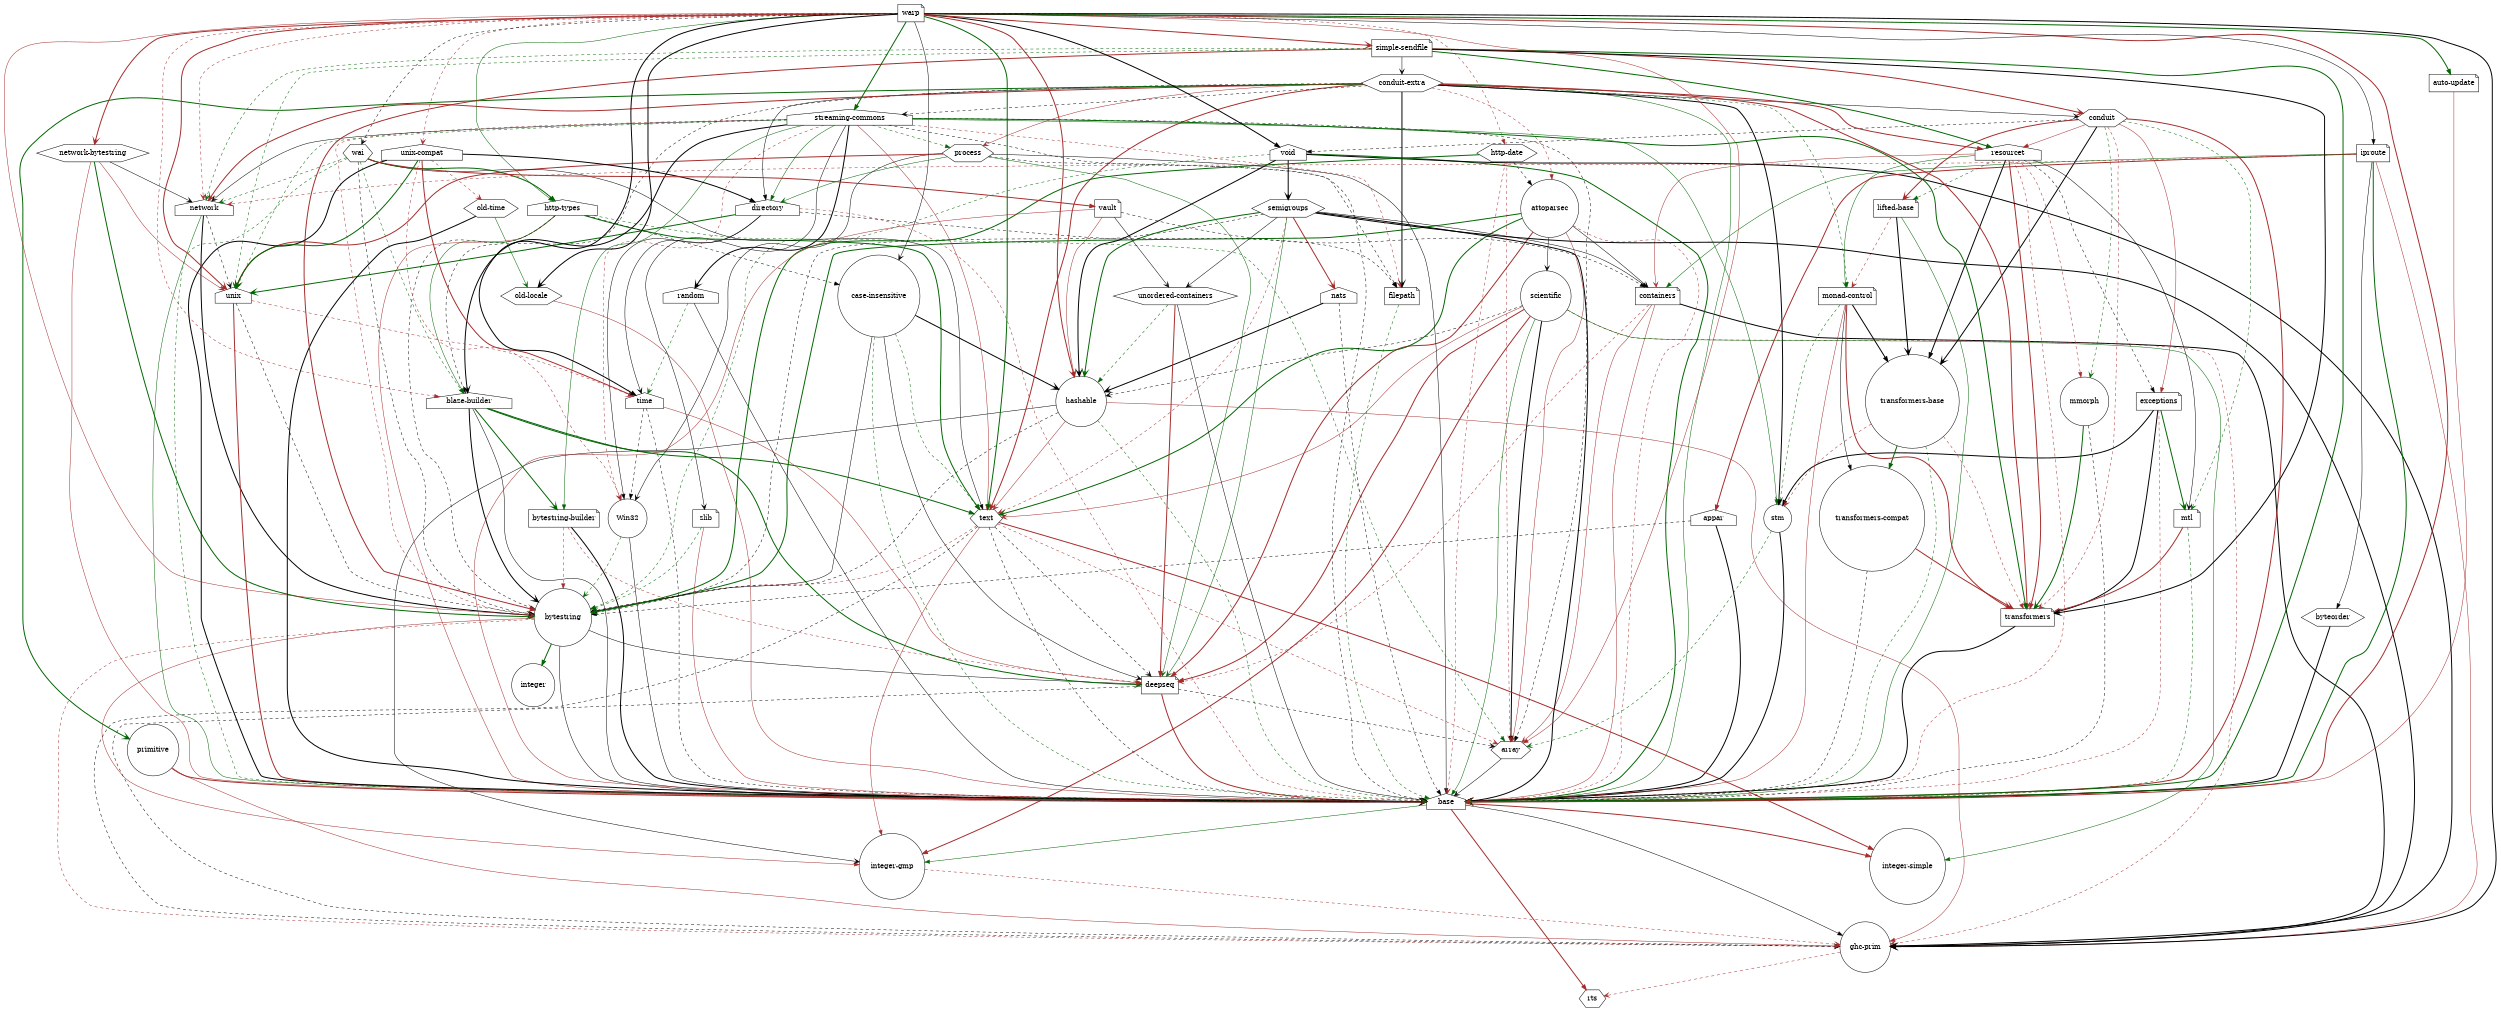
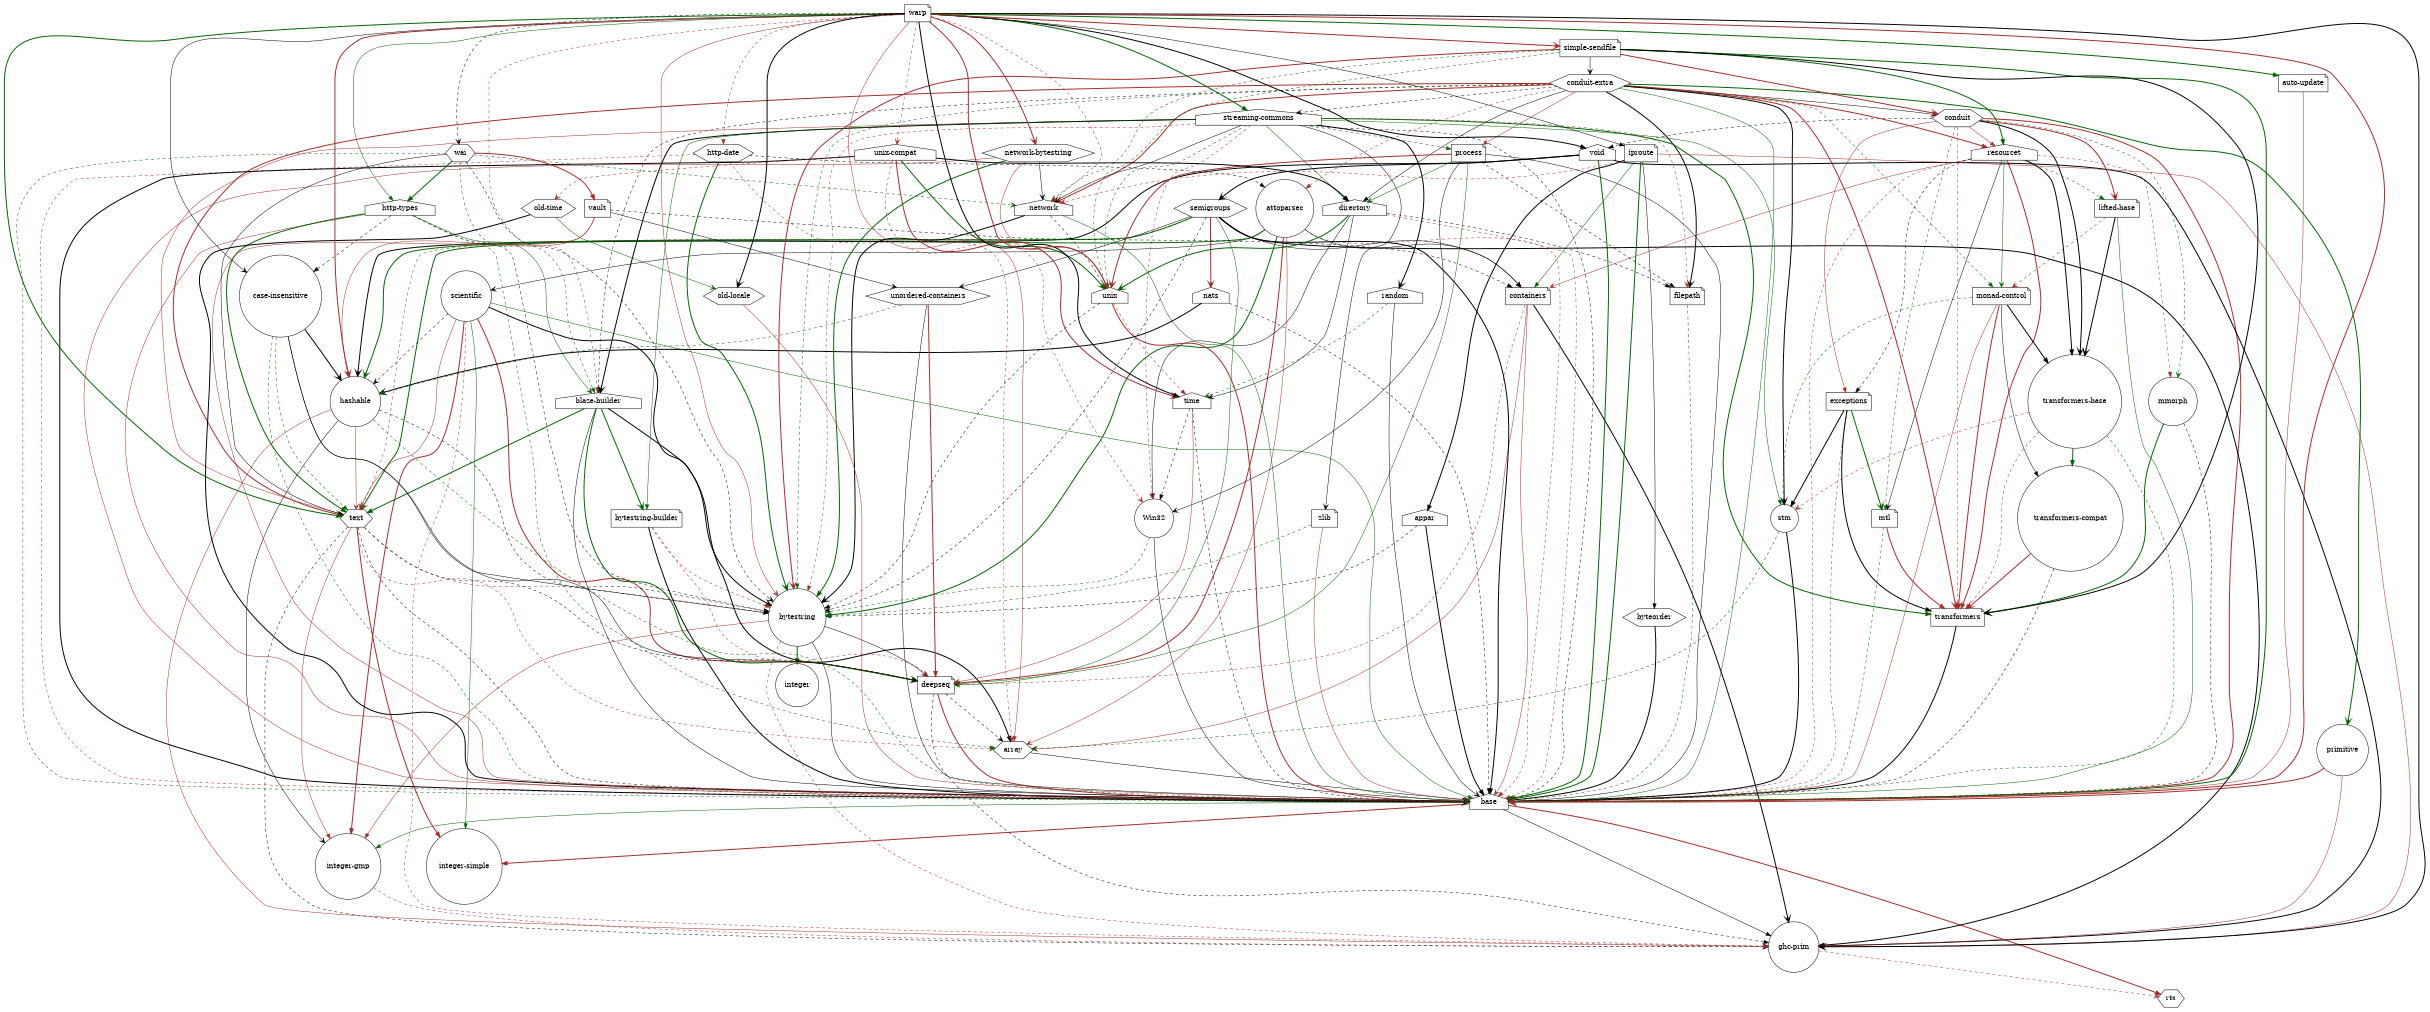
node "process": shape hexagon -> note
edge "streaming-commons" -> "array": removed
edge "iproute" -> "appar": color brown -> black
edge "void" -> "bytestring": now "conduit-extra" -> "bytestring"
